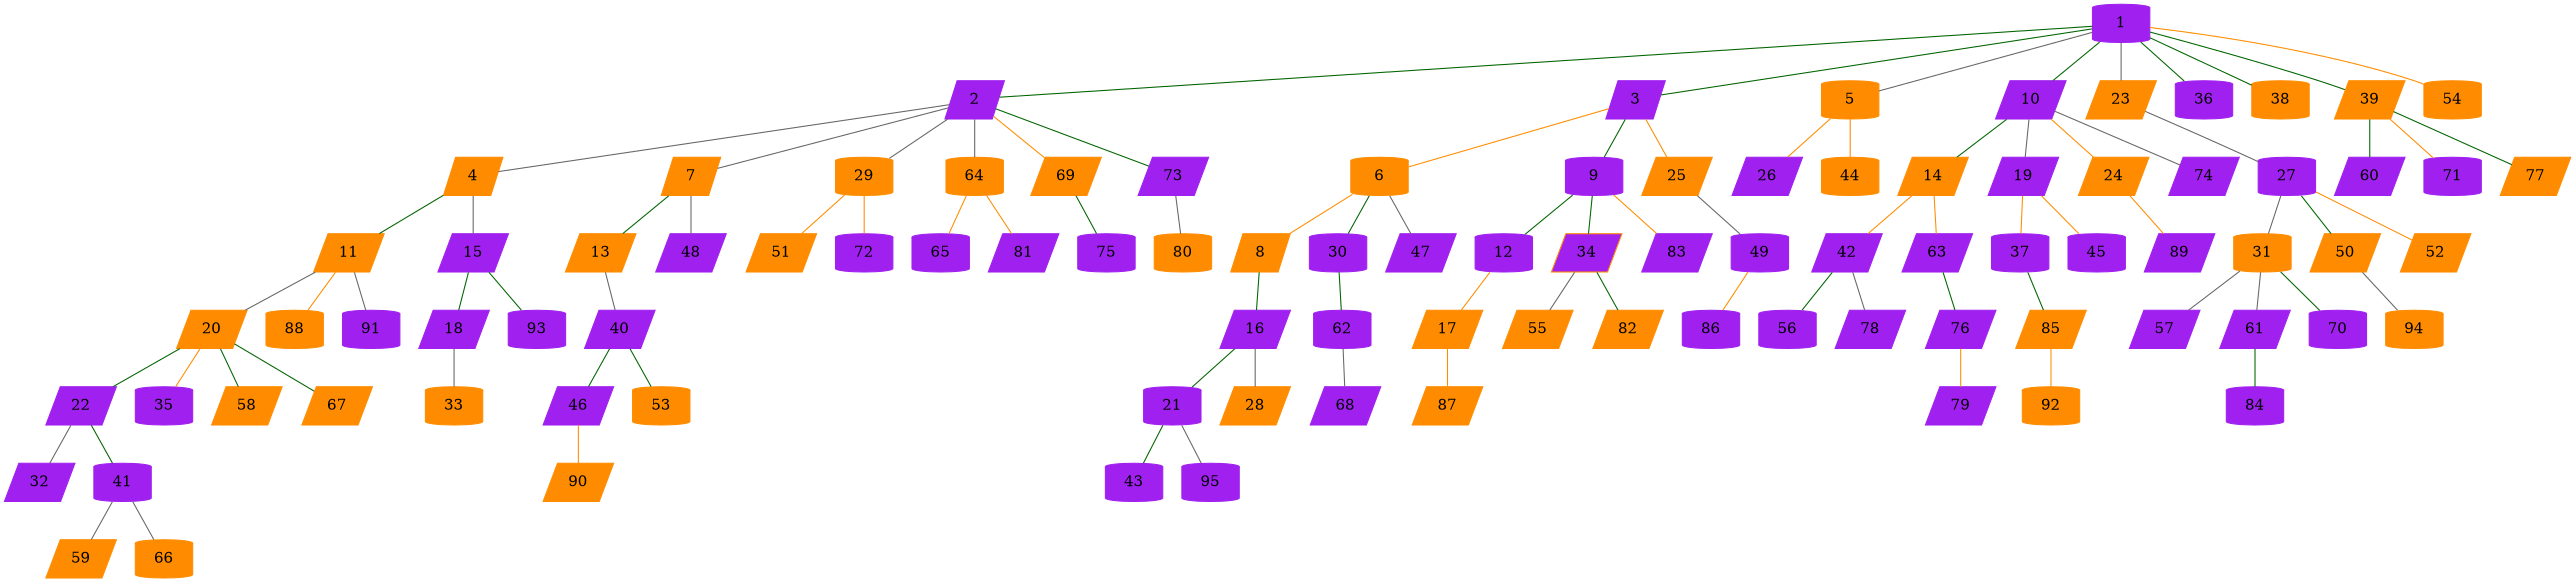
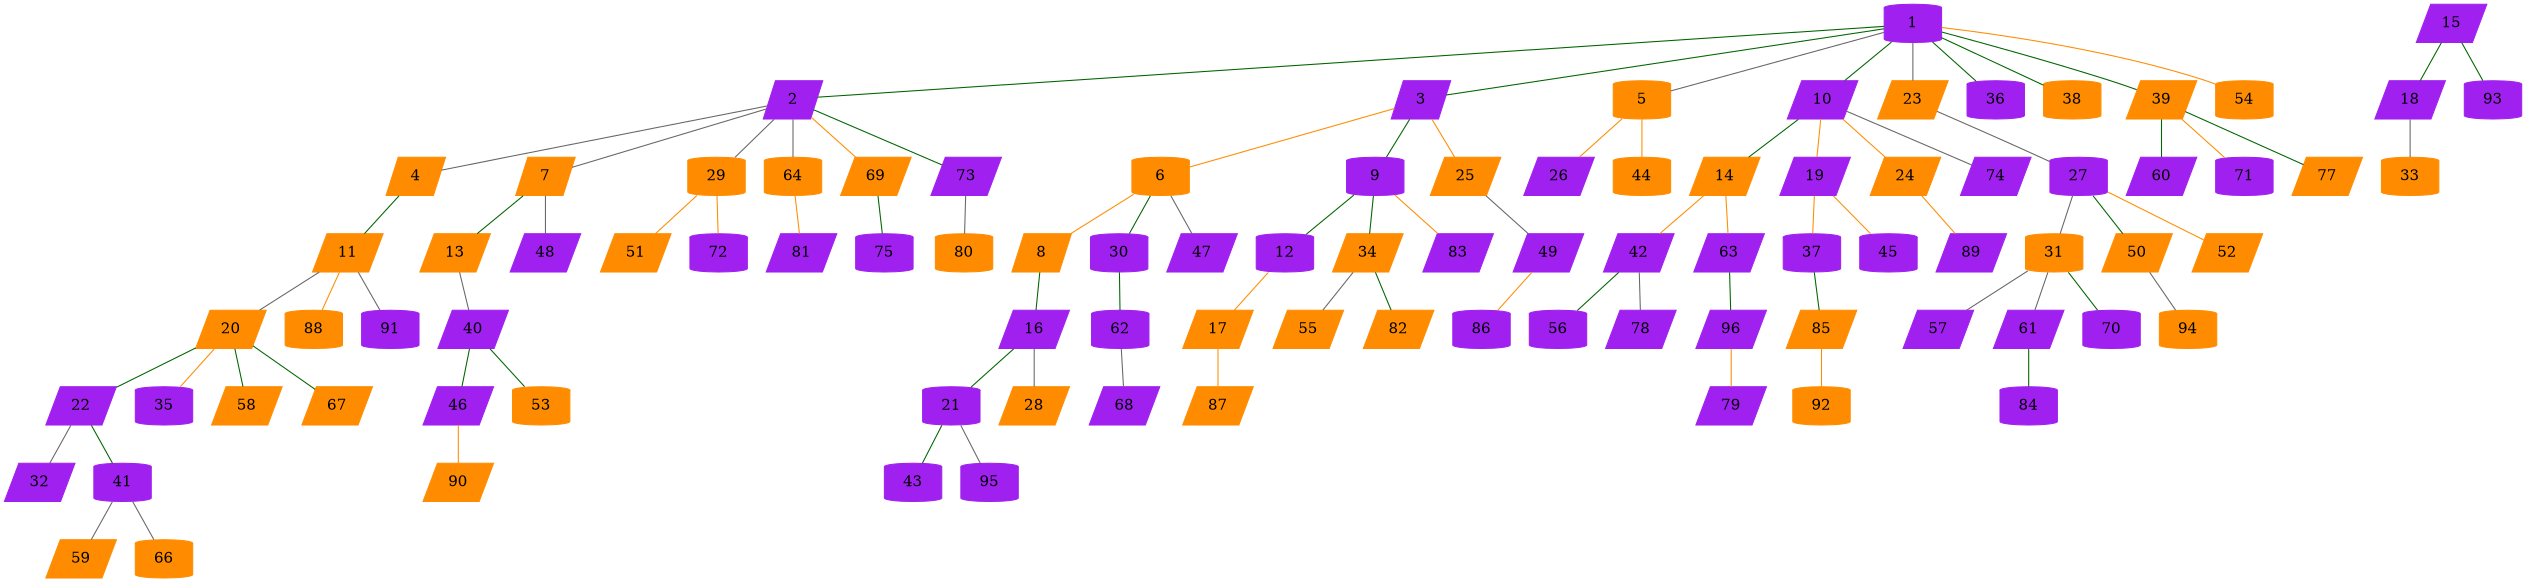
edge "10" -- "19": color gray40 -> darkorange
edge "4" -- "15": removed
node "65": removed
node "34": fillcolor purple -> darkorange
node "49": shape cylinder -> parallelogram
node "76": label "76" -> "96"
